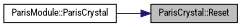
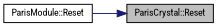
node "ParisModule::ParisCrystal": label "ParisModule::ParisCrystal" -> "ParisModule::Reset"
